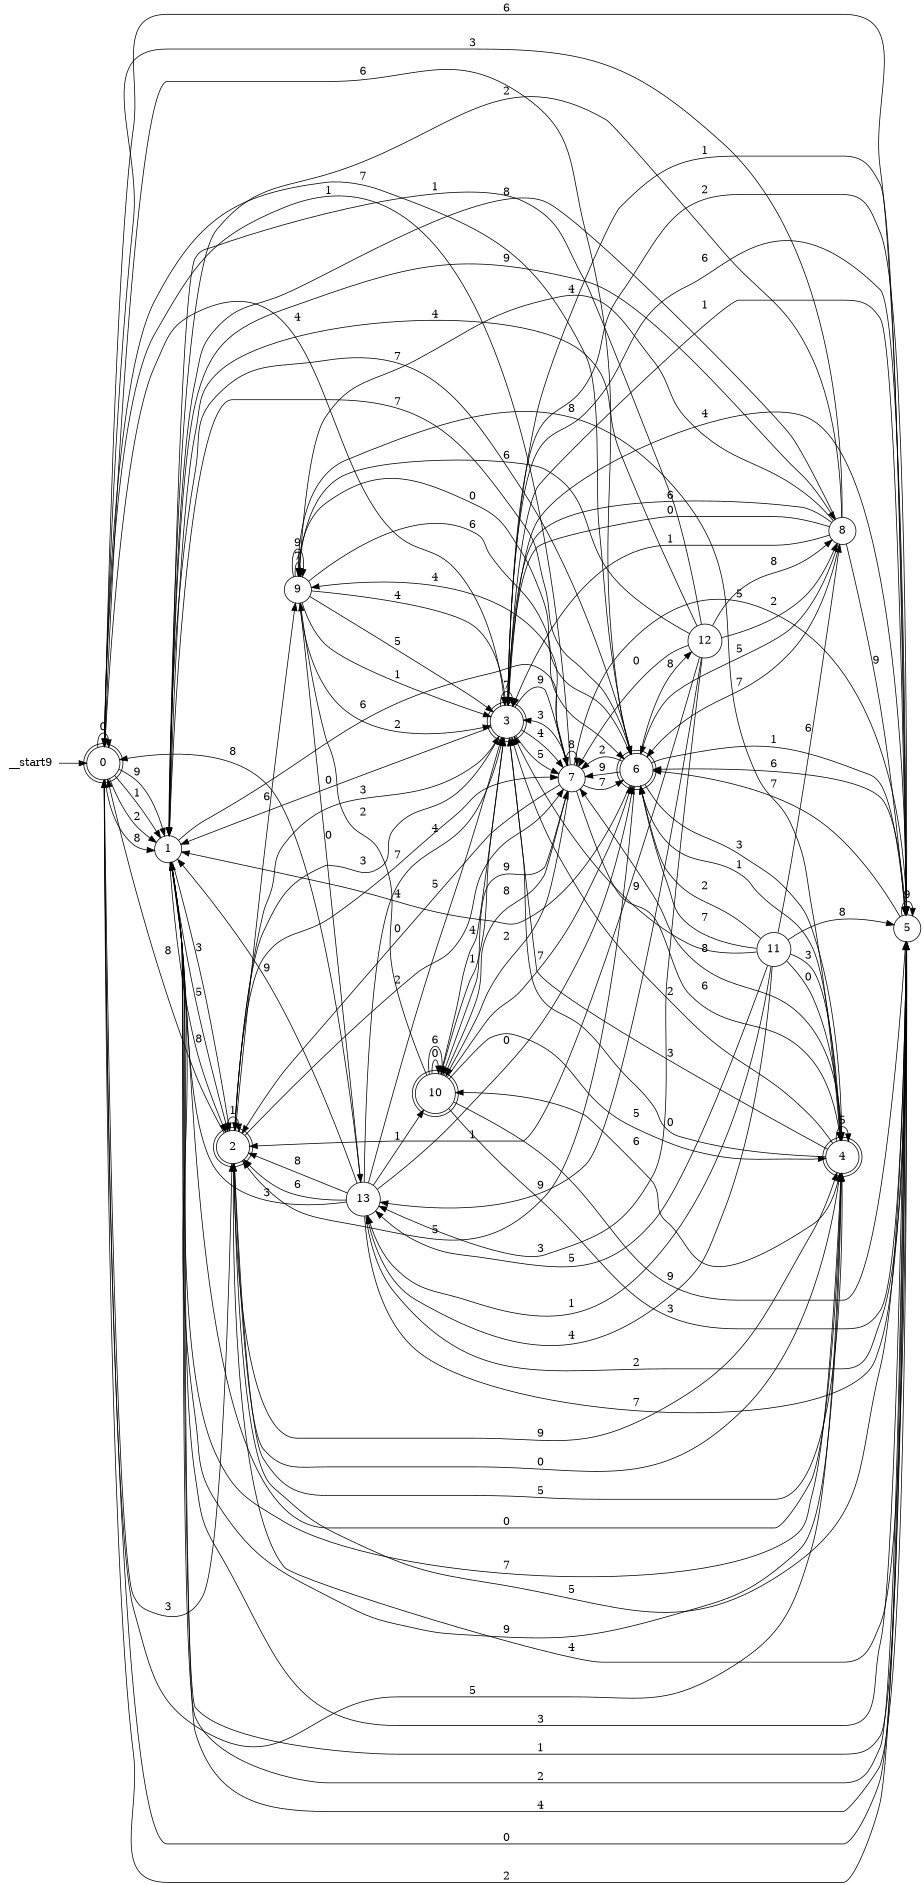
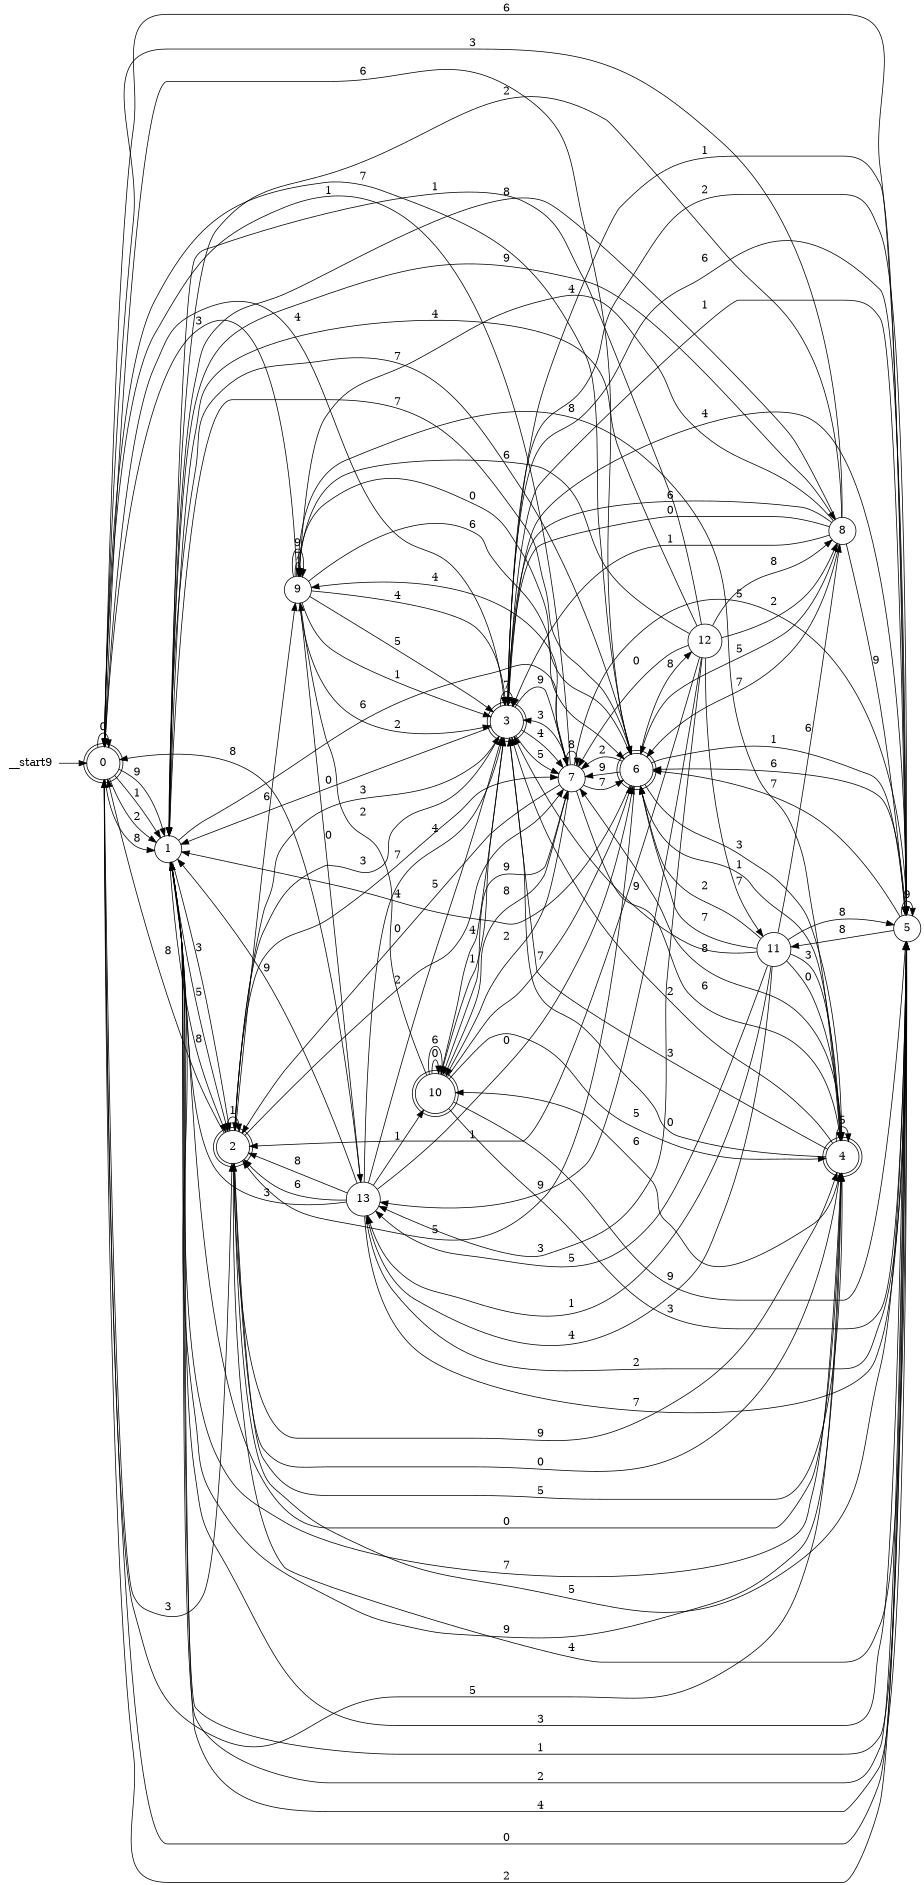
edge "9" -> "0": added, label "3"
edge "12" -> "11": added, label "7"
edge "5" -> "11": added, label "8"
